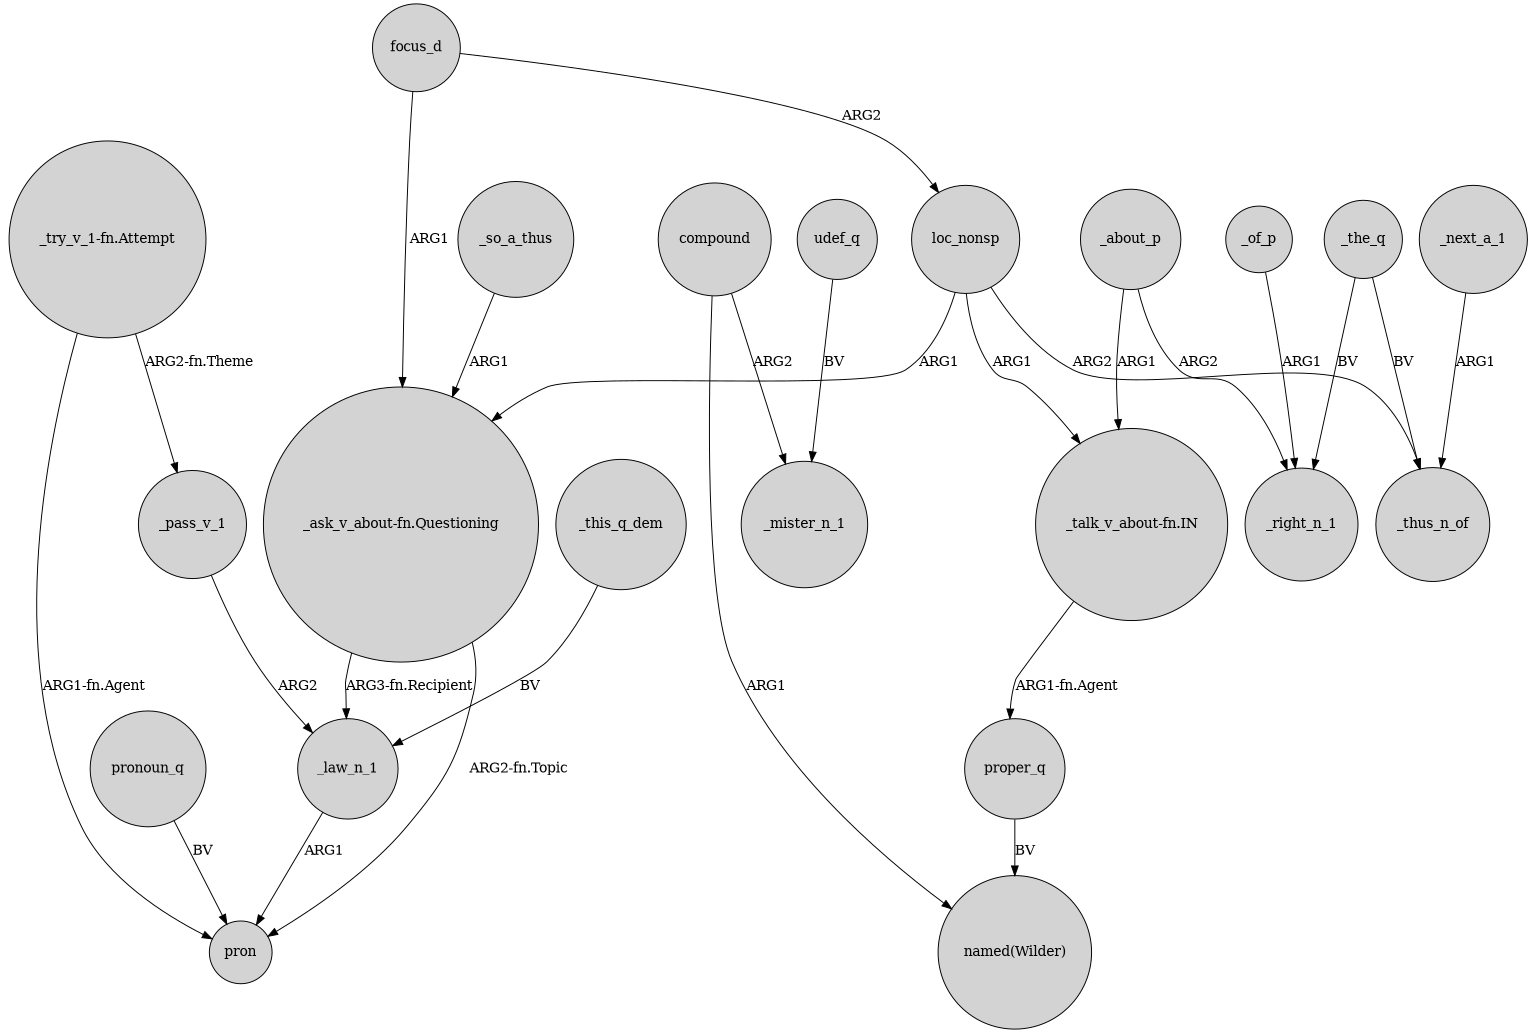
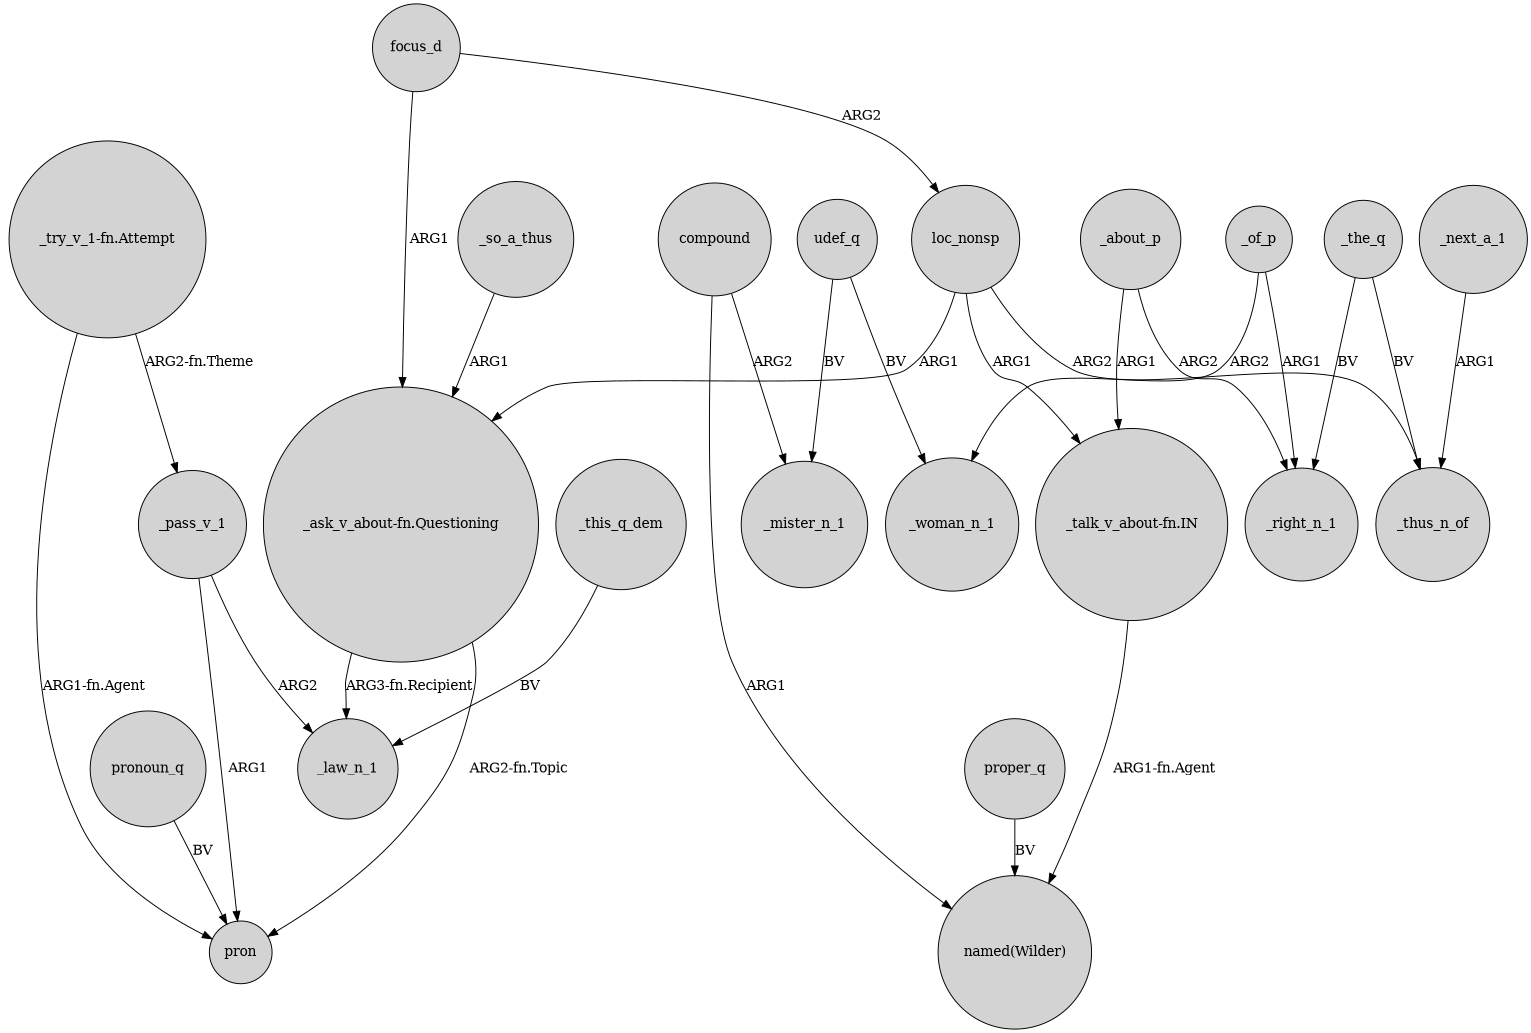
node "_woman_n_1": added
edge "_talk_v_about-fn.IN" -> "proper_q": now "_talk_v_about-fn.IN" -> "named(Wilder)"
edge "_law_n_1" -> "pron": now "_pass_v_1" -> "pron"
